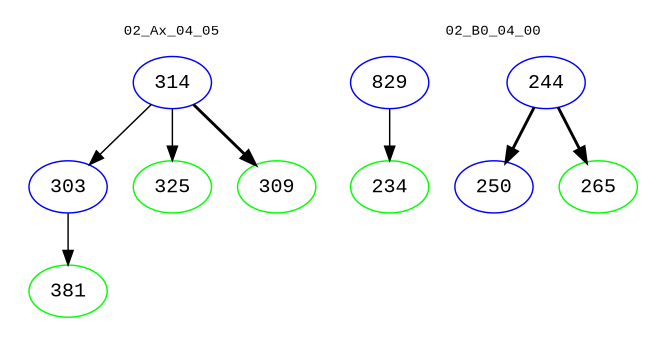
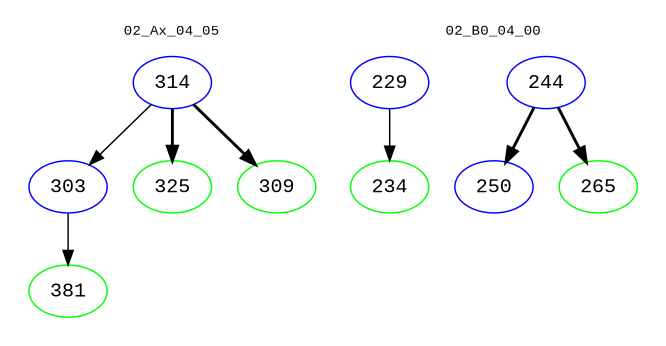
node "829": label "829" -> "229"
edge "314" -> "325": style solid -> bold
